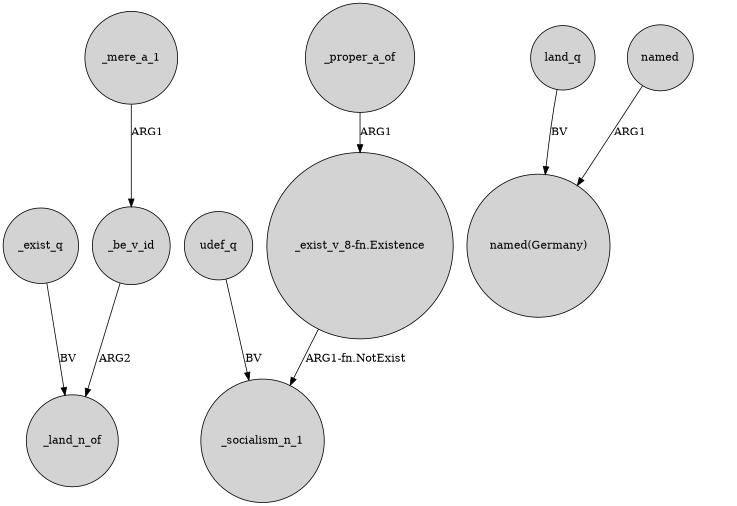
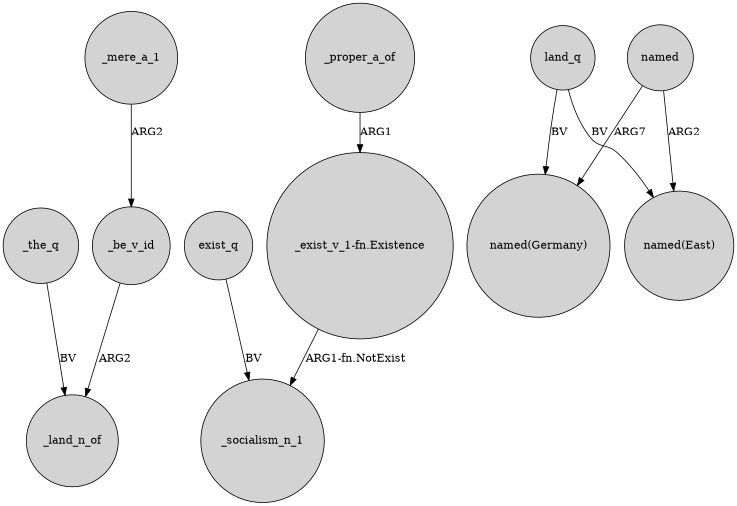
edge "_mere_a_1" -> "_be_v_id": label "ARG1" -> "ARG2"
edge "named" -> "named(Germany)": label "ARG1" -> "ARG7"
node "_exist_q": label "_exist_q" -> "_the_q"
node "udef_q": label "udef_q" -> "exist_q"
node "_exist_v_8-fn.Existence": label "_exist_v_8-fn.Existence" -> "_exist_v_1-fn.Existence"
node "named(East)": added
